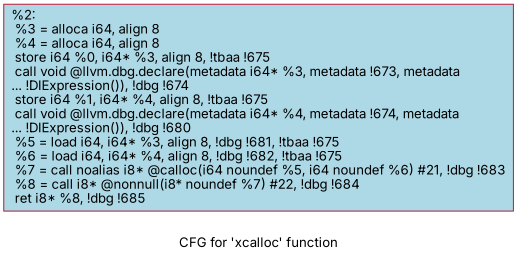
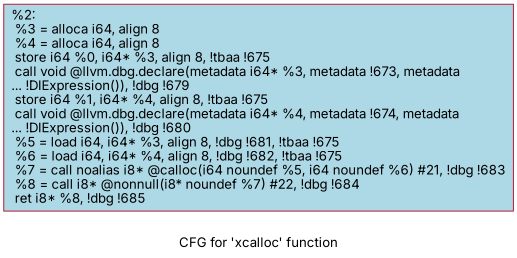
node "%2:": text "... !DIExpression()), !dbg !674" -> "... !DIExpression()), !dbg !679"
